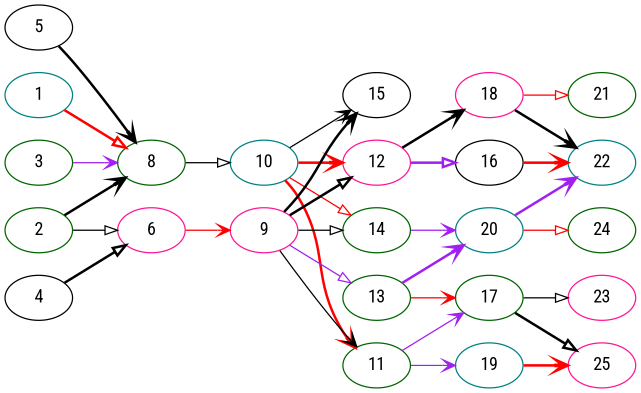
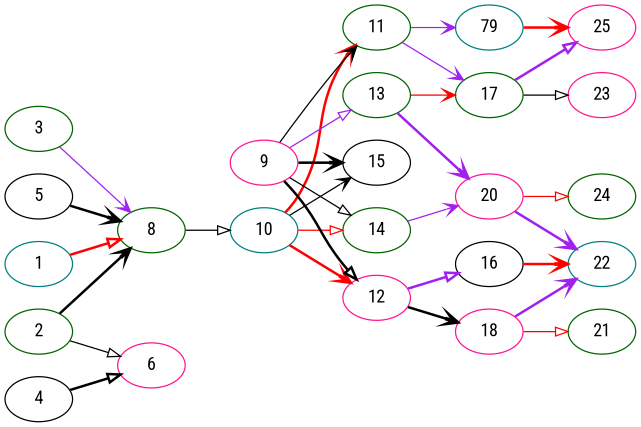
edge "18" -> "22": color black -> purple
edge "6" -> "9": removed
node "20": color teal -> deeppink
edge "17" -> "25": color black -> purple
node "19": label "19" -> "79"
